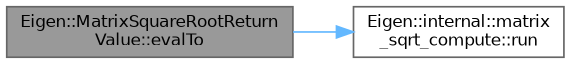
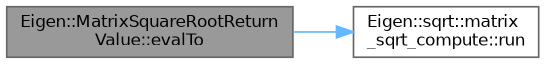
node "Eigen::internal::matrix _sqrt_compute::run": label "Eigen::internal::matrix _sqrt_compute::run" -> "Eigen::sqrt::matrix _sqrt_compute::run"
